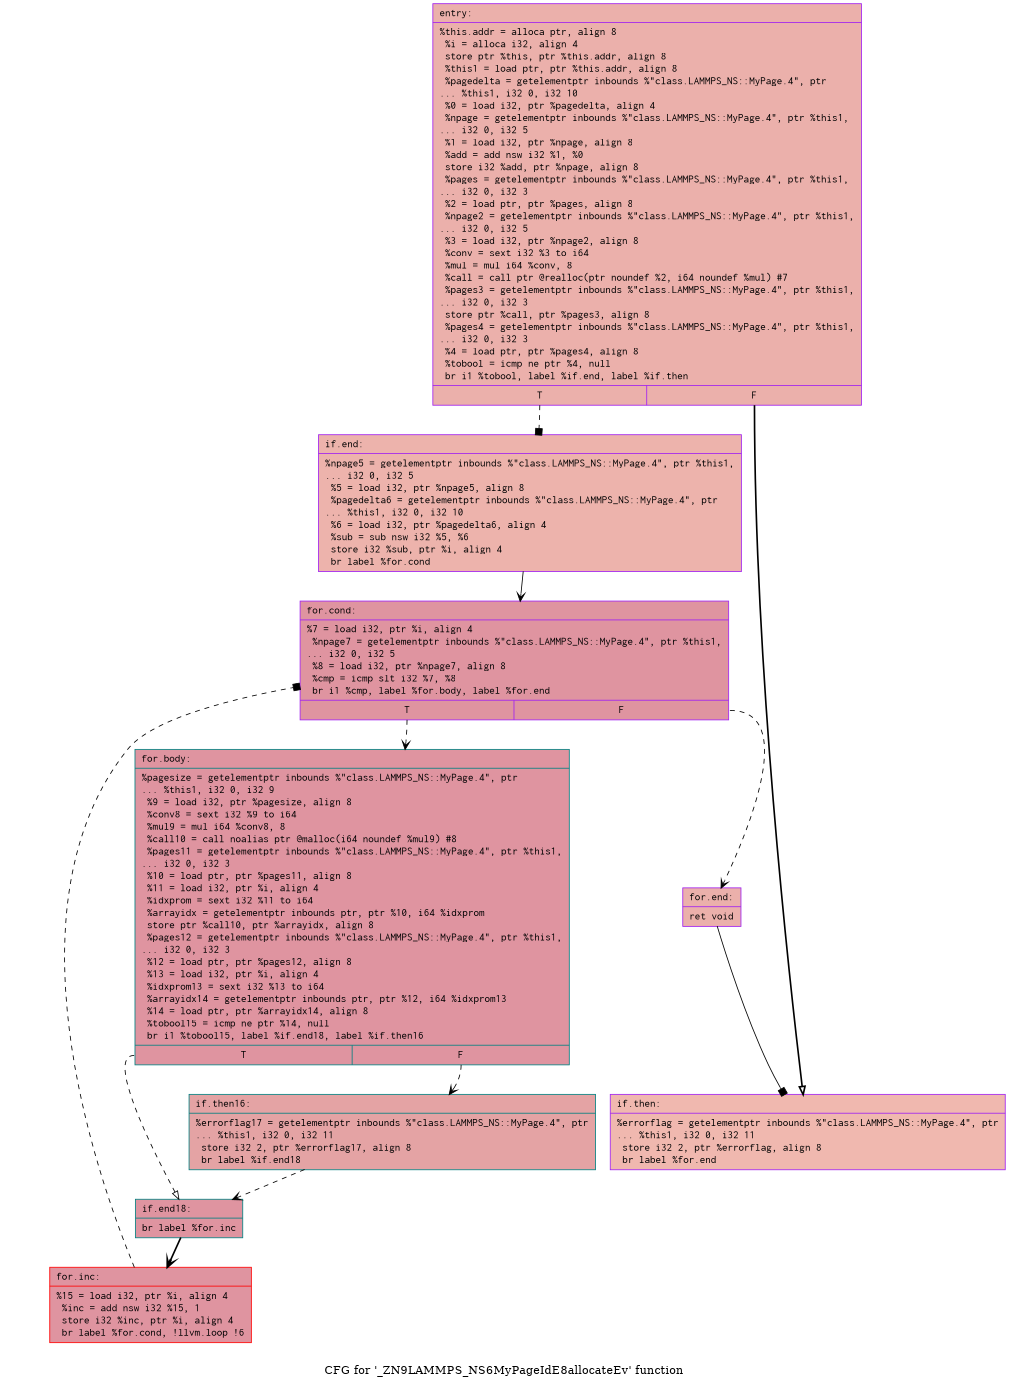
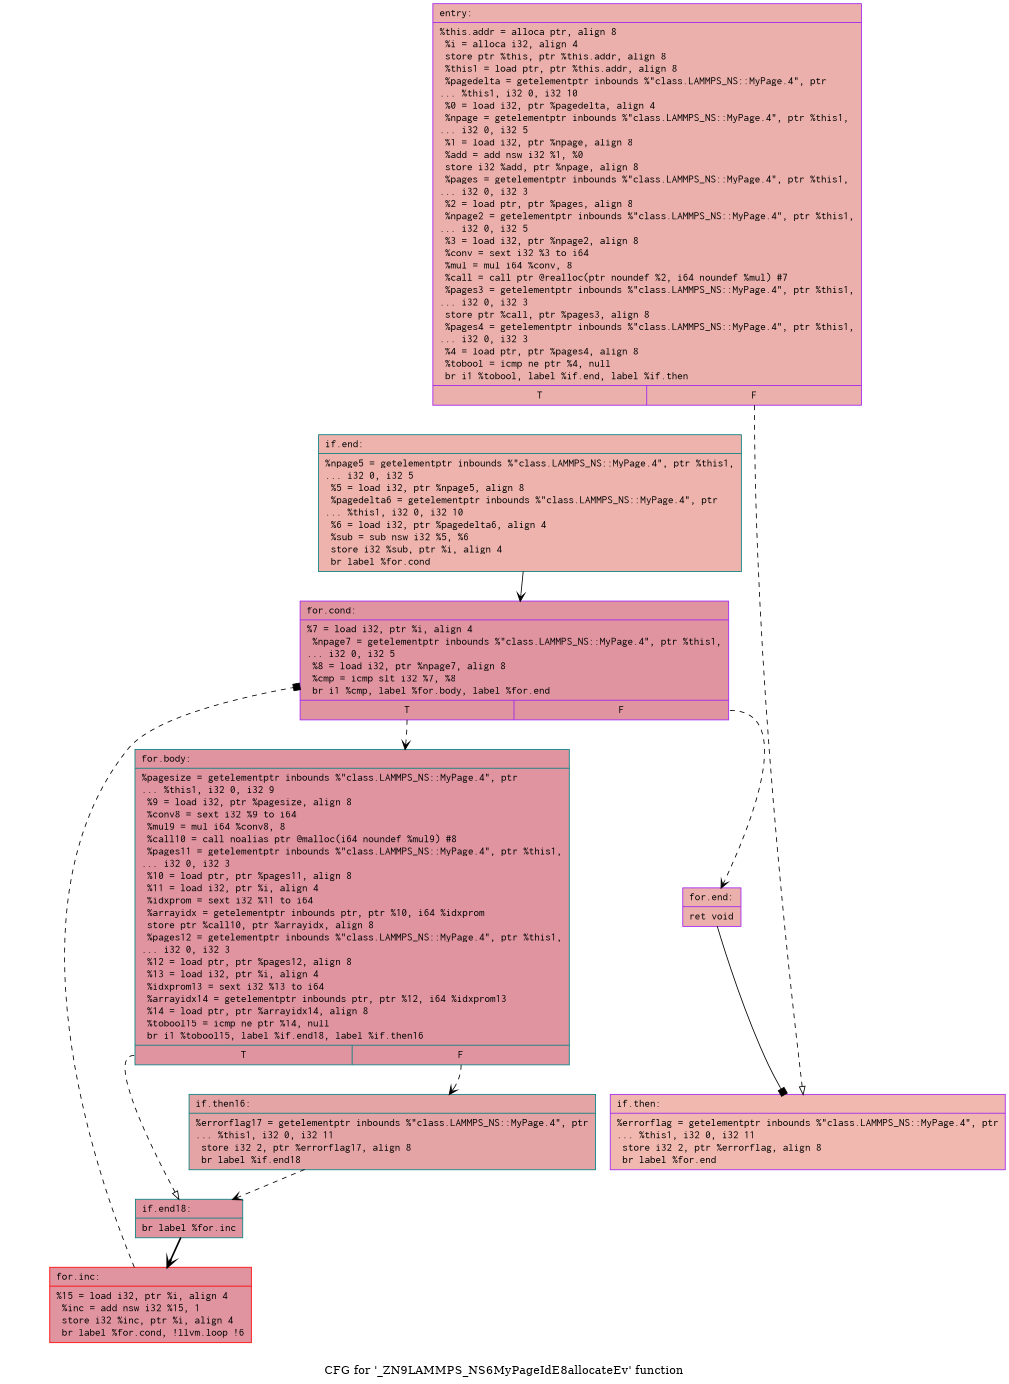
edge "entry:" -> "if.end:": removed
node "if.end:": color purple -> teal
edge "entry:" -> "if.then:": style bold -> dashed
